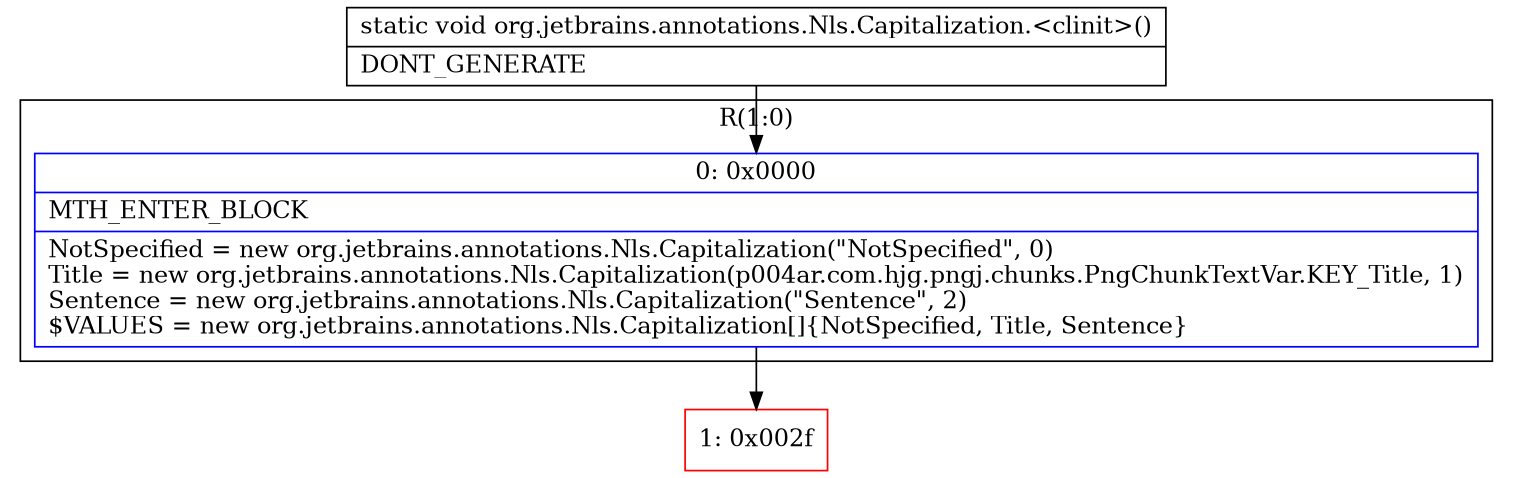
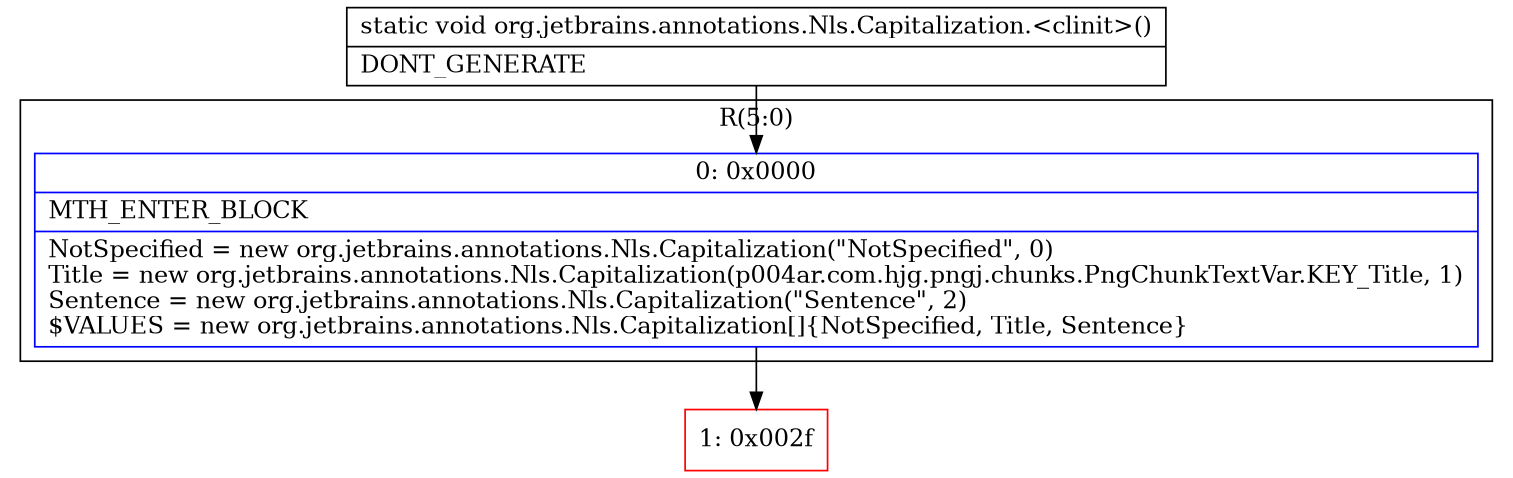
cluster "R(1:0)": label "R(1:0)" -> "R(5:0)"
